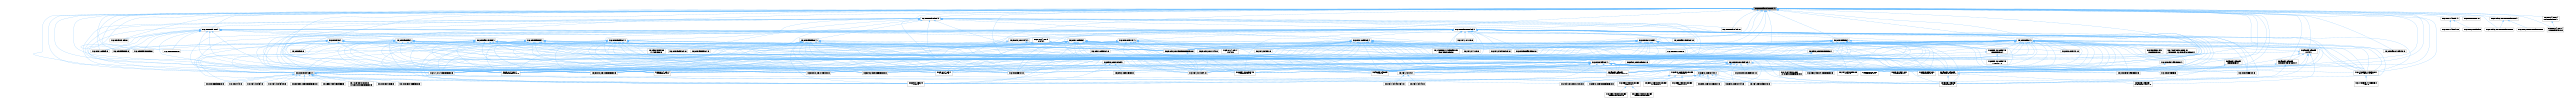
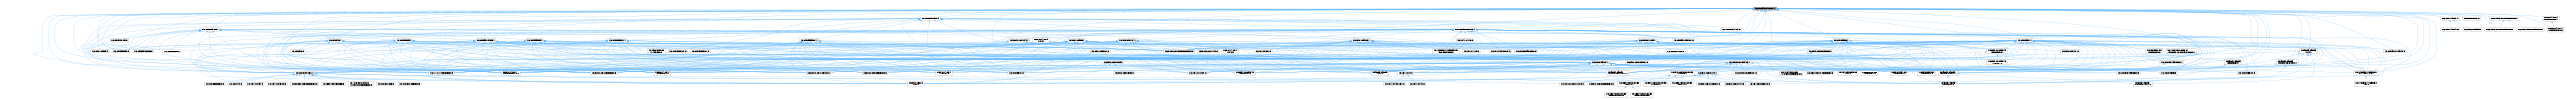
edge "src/Ioss_SideBlock.h" -> "src/exodus/Ioex_BaseDatabaseIO.C": reversed
